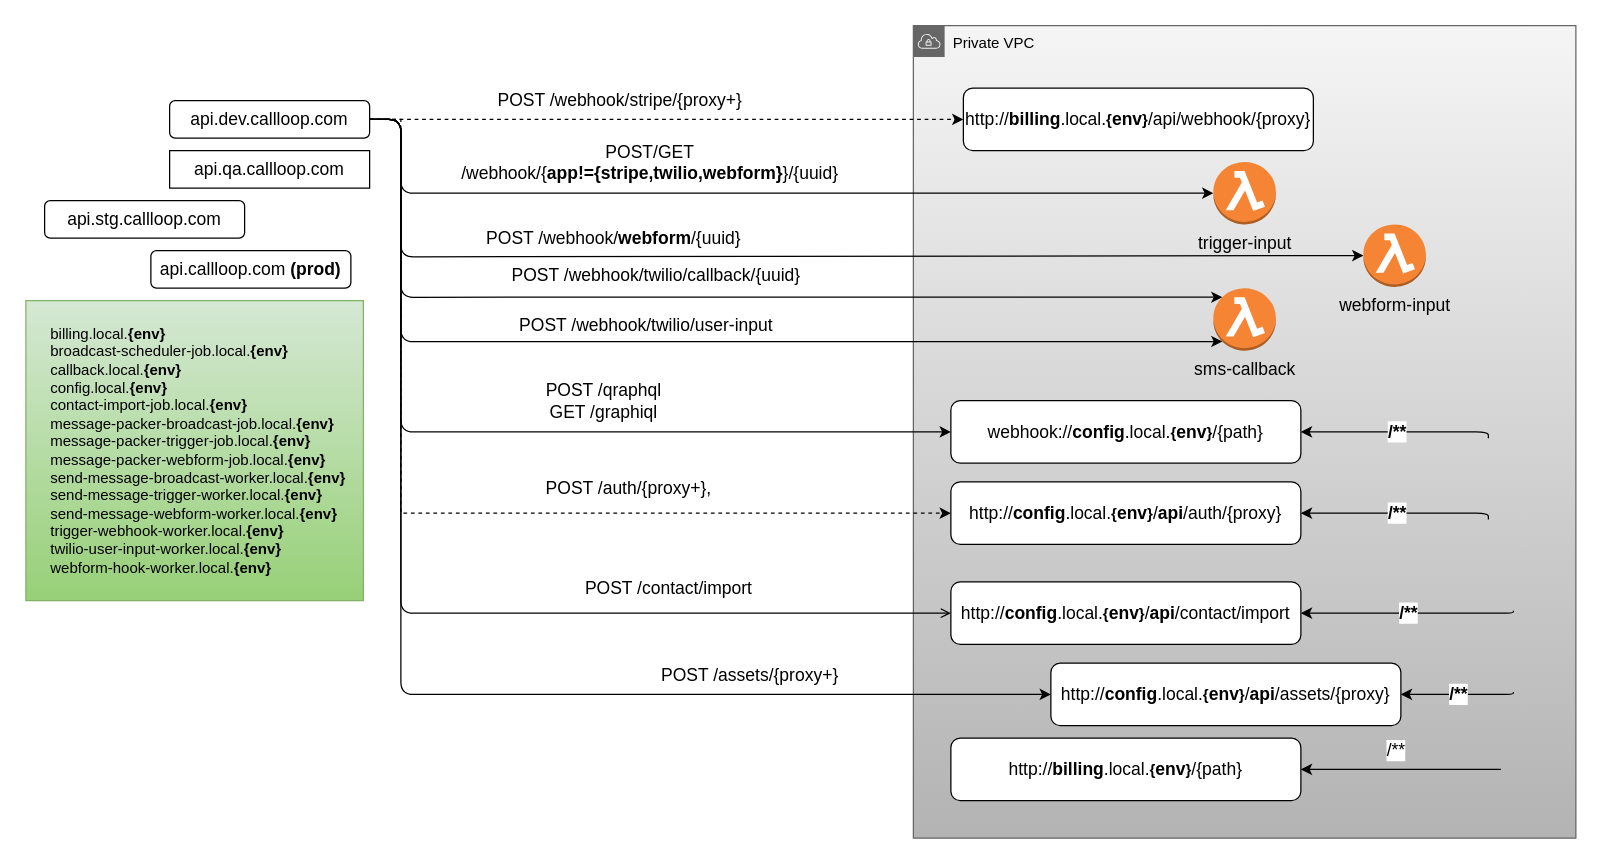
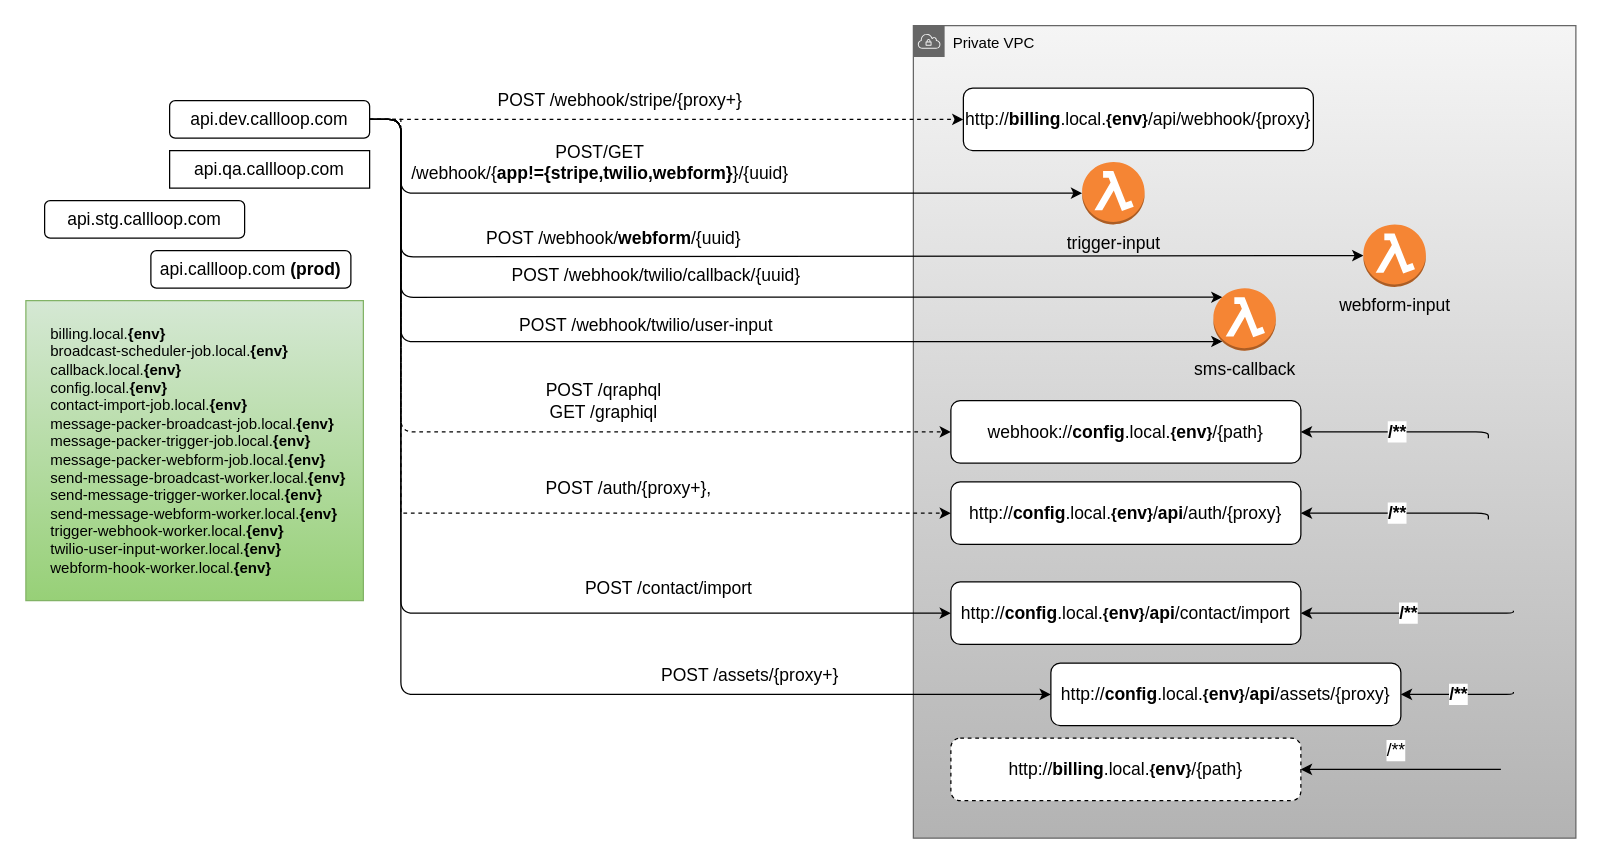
node "trigger-input": moved (1244, 193) -> (1113, 193)
edge "api.dev.callloop.com" -> "webhook://config.local.{env}/{path}": style solid -> dashed
edge "api.dev.callloop.com" -> "http://config.local.{env}/api/contact/import": arrowhead open -> classic
node "http://billing.local.{env}/{path}": style solid -> dashed
